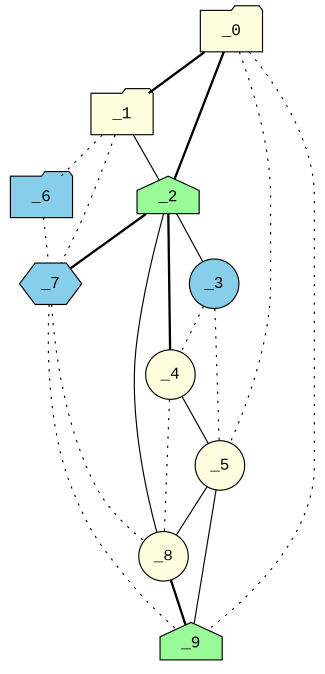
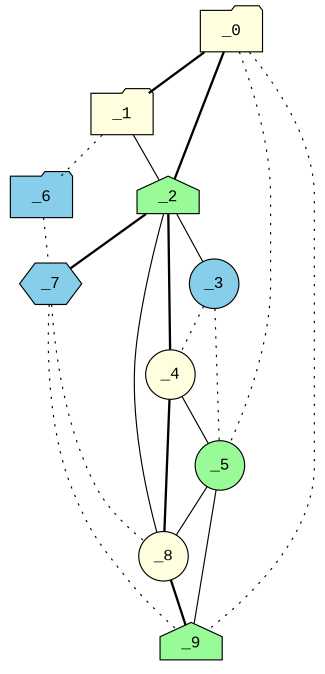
edge "_1" -- "_7": removed
edge "_4" -- "_8": style dotted -> bold
node "_5": fillcolor lightyellow -> palegreen
